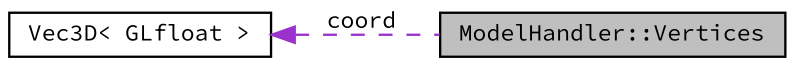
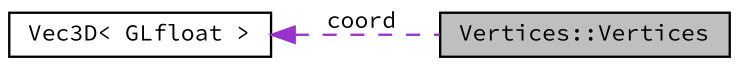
node "ModelHandler::Vertices": label "ModelHandler::Vertices" -> "Vertices::Vertices"
